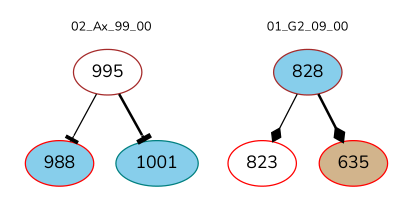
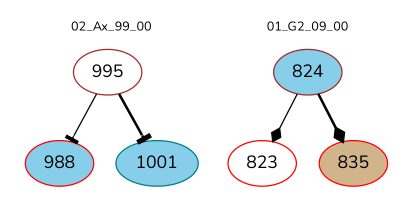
node "828": label "828" -> "824"
node "635": label "635" -> "835"
